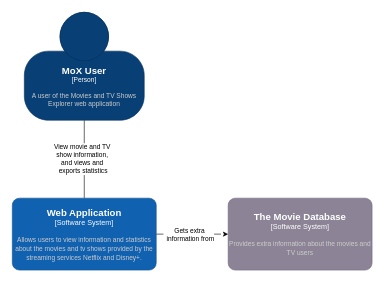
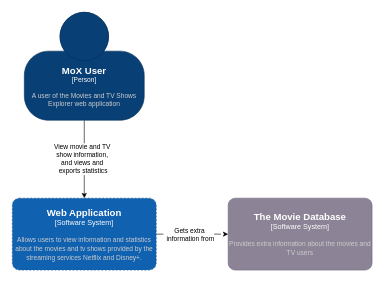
edge "MoX User [Person] A user of the Movies and TV Shows Explorer web application" -- "Web Application [Software System] Allows users to view information and statistics about the movies and tv shows provided by the streaming services Netflix and Disney+.": arrowhead none -> classic
node "Web Application [Software System] Allows users to view information and statistics about the movies and tv shows provided by the streaming services Netflix and Disney+.": style solid -> dashed
